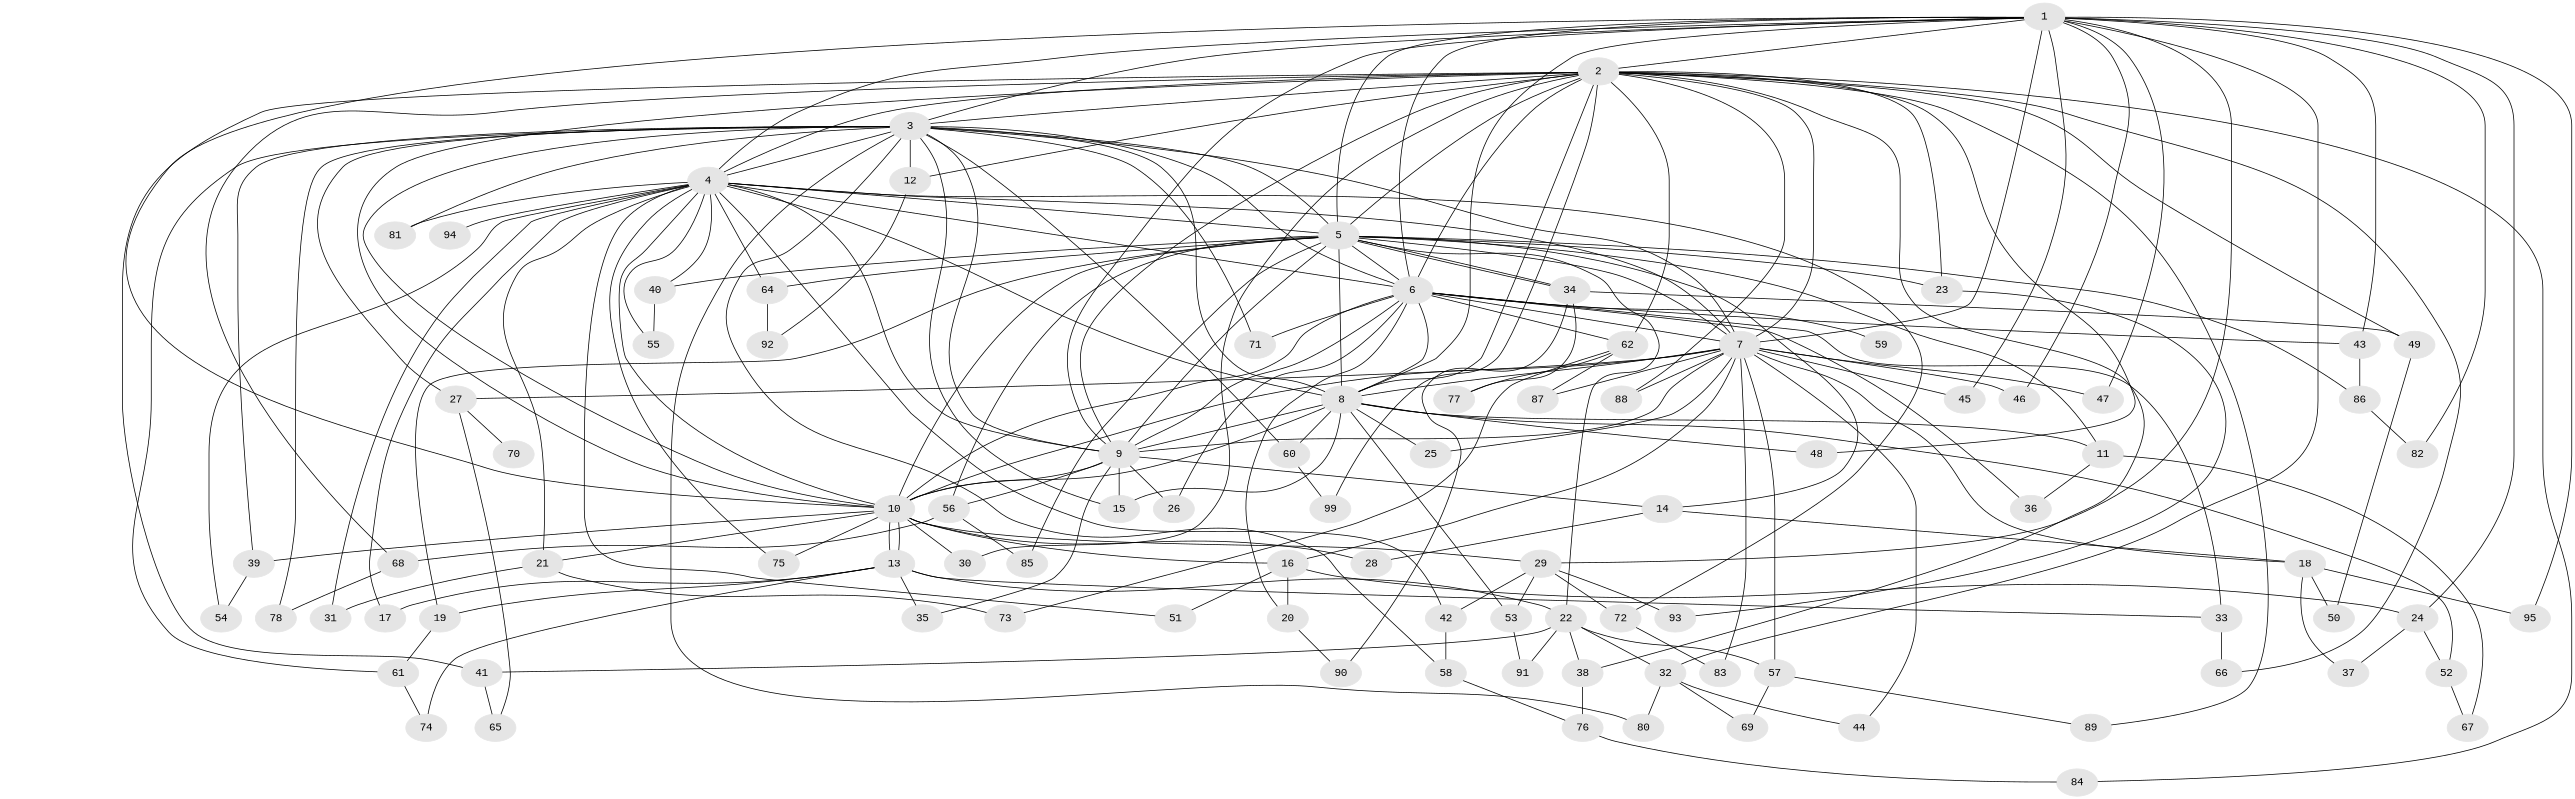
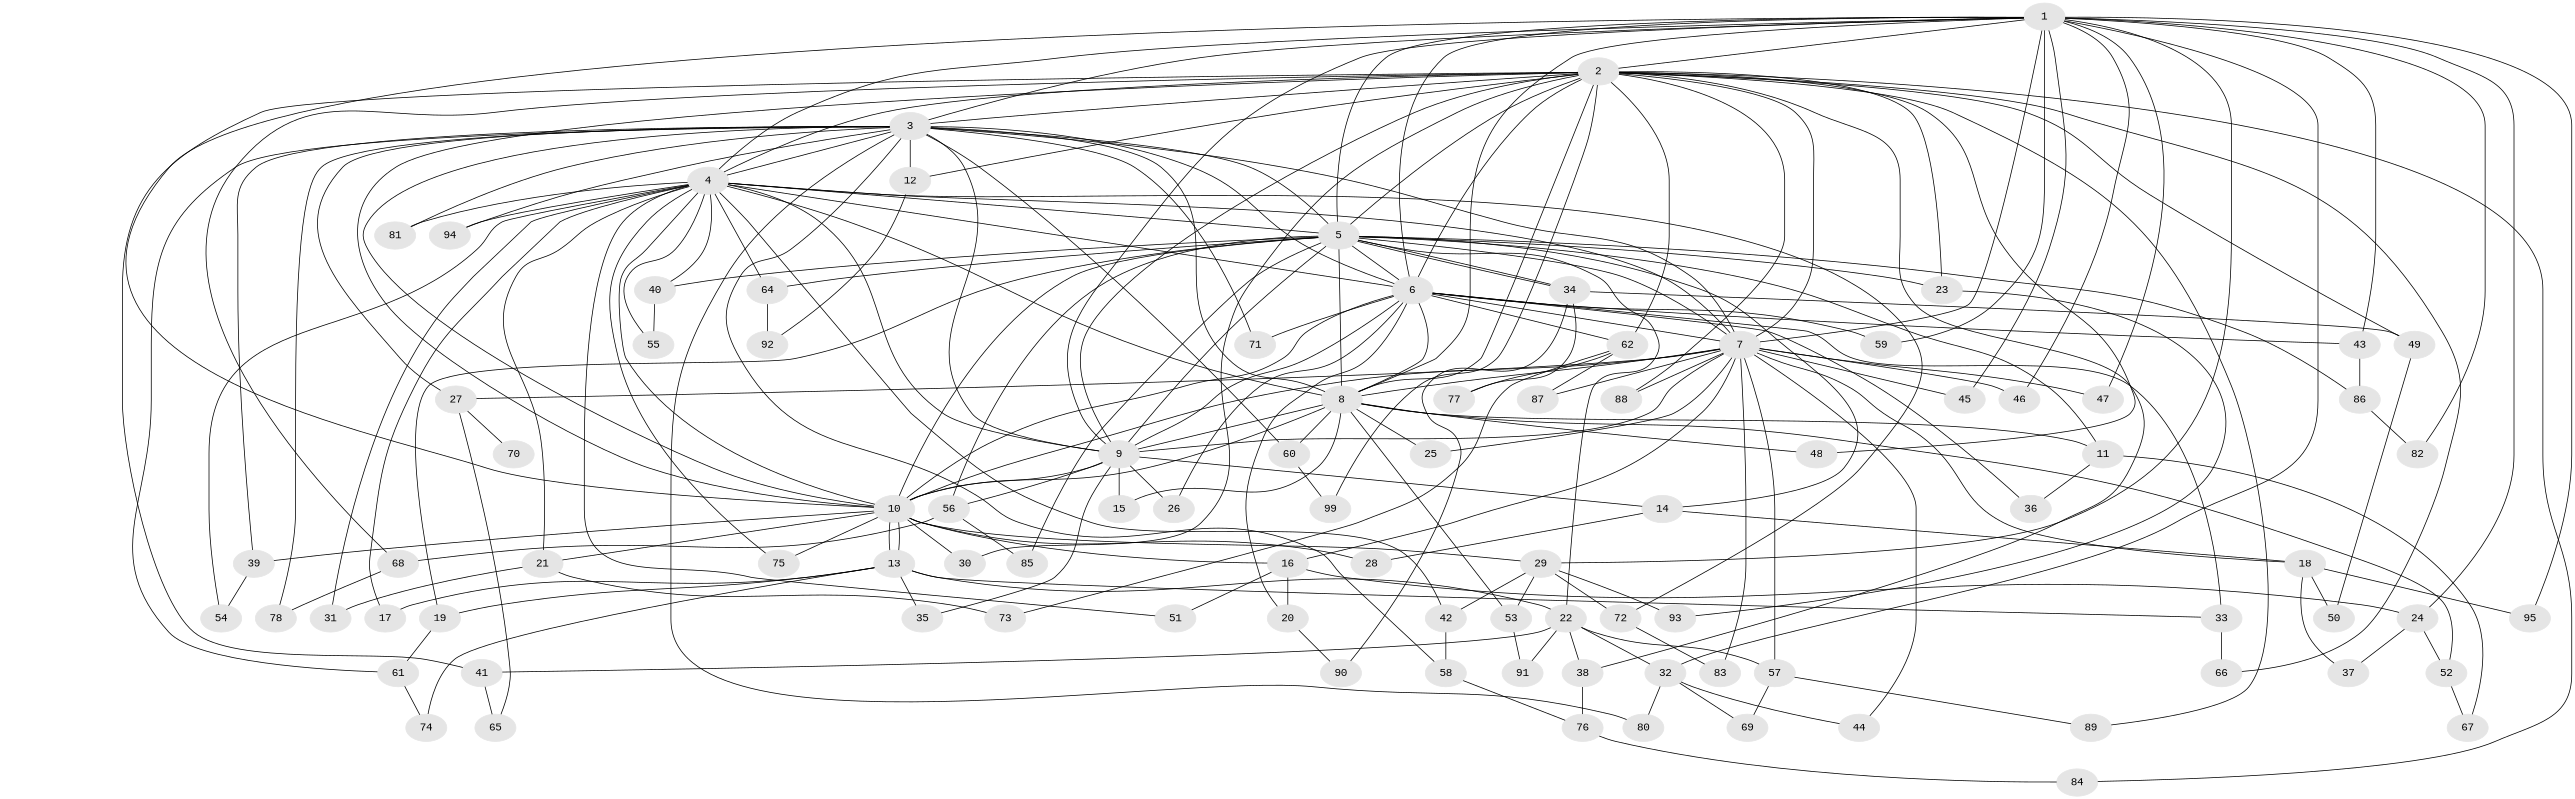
edge "1" -- "59": added
edge "3" -- "15": now "3" -- "94"
